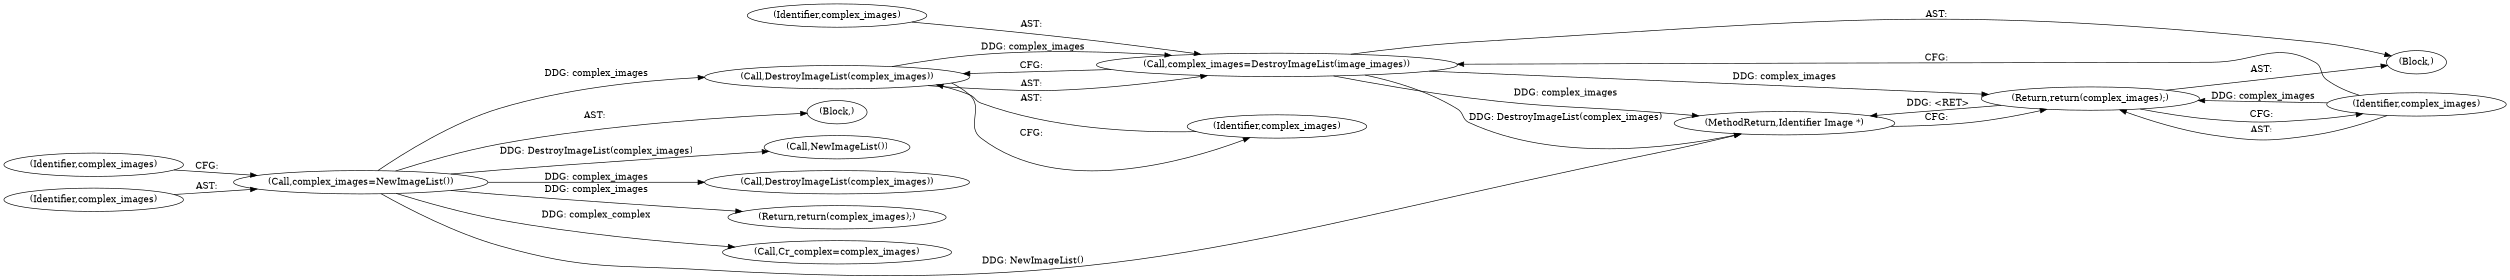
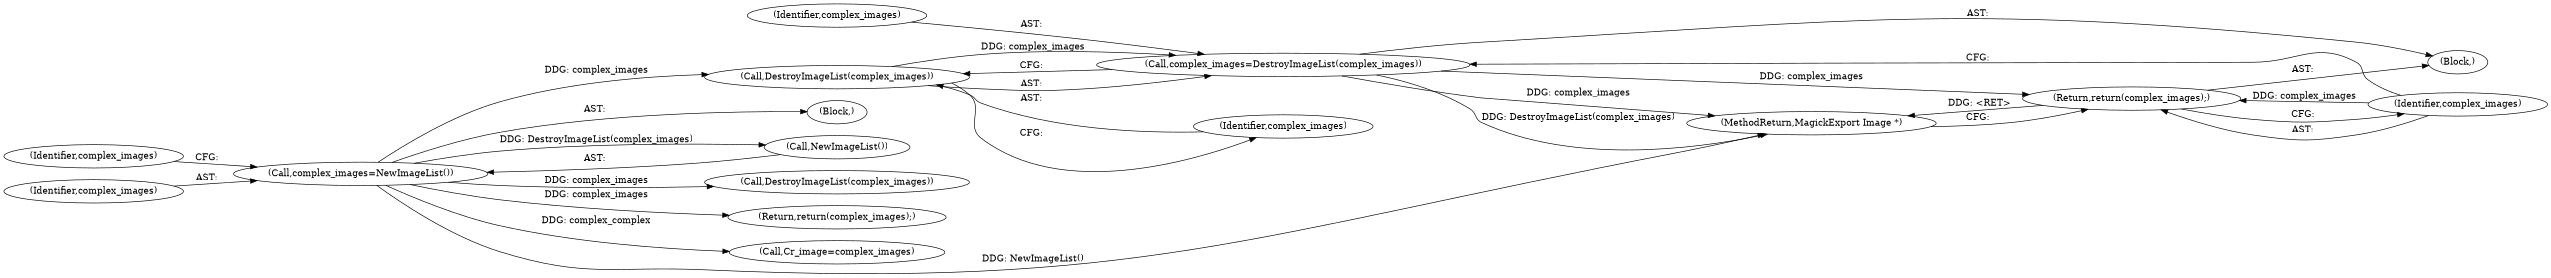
node "(Call,complex_images=DestroyImageList(image_images))": label "(Call,complex_images=DestroyImageList(image_images))" -> "(Call,complex_images=DestroyImageList(complex_images))"
node "(MethodReturn,Identifier Image *)": label "(MethodReturn,Identifier Image *)" -> "(MethodReturn,MagickExport Image *)"
edge "(Call,NewImageList())" -> "(Call,complex_images=NewImageList())": added, label "AST:"
node "(Call,Cr_complex=complex_images)": label "(Call,Cr_complex=complex_images)" -> "(Call,Cr_image=complex_images)"
